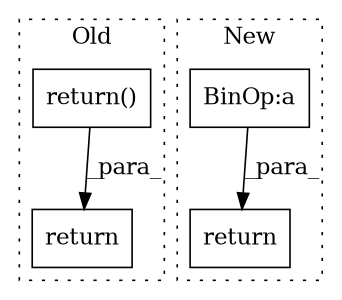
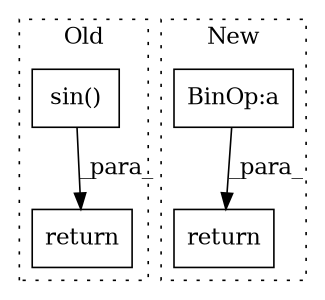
node "return()": label "return()" -> "sin()"
